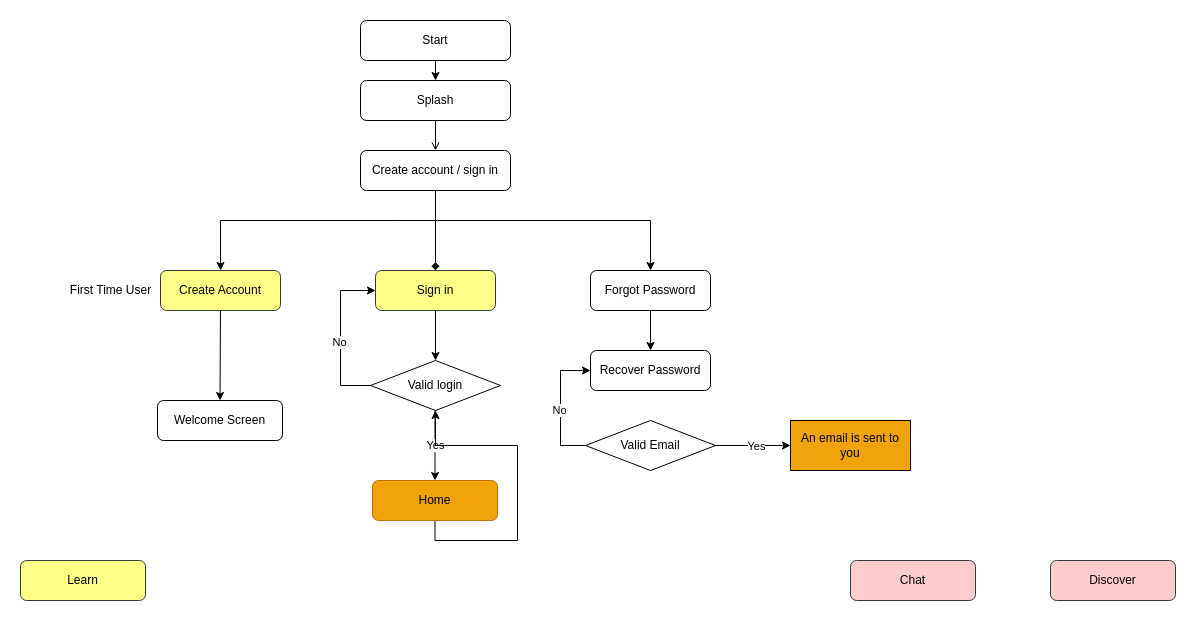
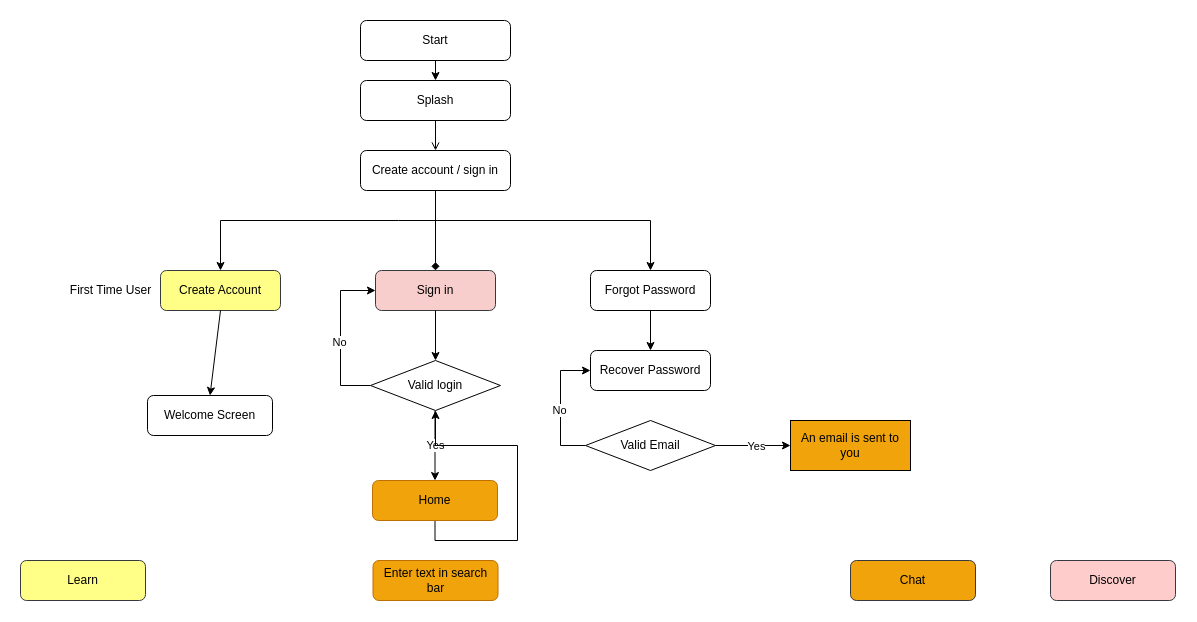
node "Sign in": fillcolor #ffff88 -> #f8cecc
node "Welcome Screen": moved (220, 421) -> (210, 416)
node "Enter text in search bar": added
node "Chat": fillcolor #ffcccc -> #f0a30a
